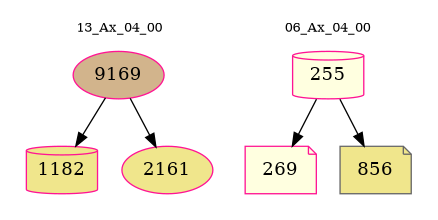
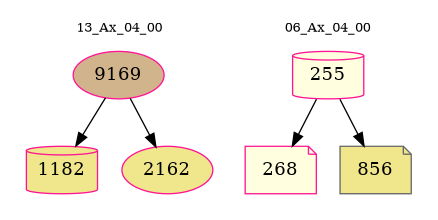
node "2161": label "2161" -> "2162"
node "269": label "269" -> "268"
